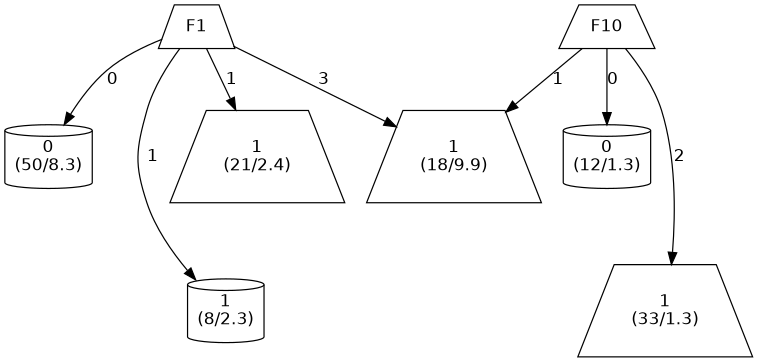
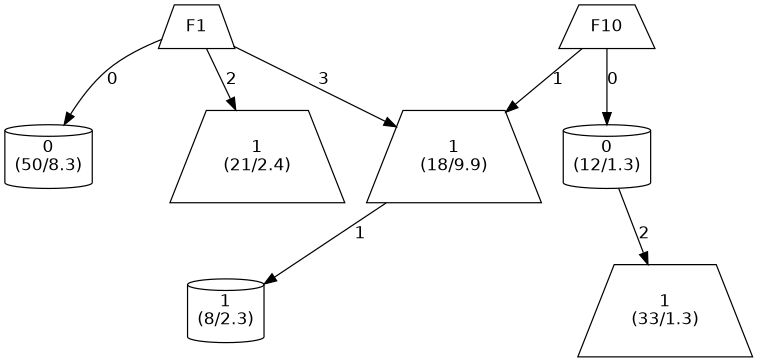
edge "F1" -> "1 (21/2.4)": label "1" -> "2"
edge "F10" -> "1 (33/1.3)": now "0 (12/1.3)" -> "1 (33/1.3)"
edge "F1" -> "1 (8/2.3)": now "1 (18/9.9)" -> "1 (8/2.3)"
